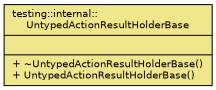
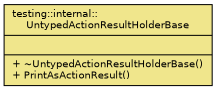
node "testing::internal::": text "+ UntypedActionResultHolderBase()" -> "+ PrintAsActionResult()"
